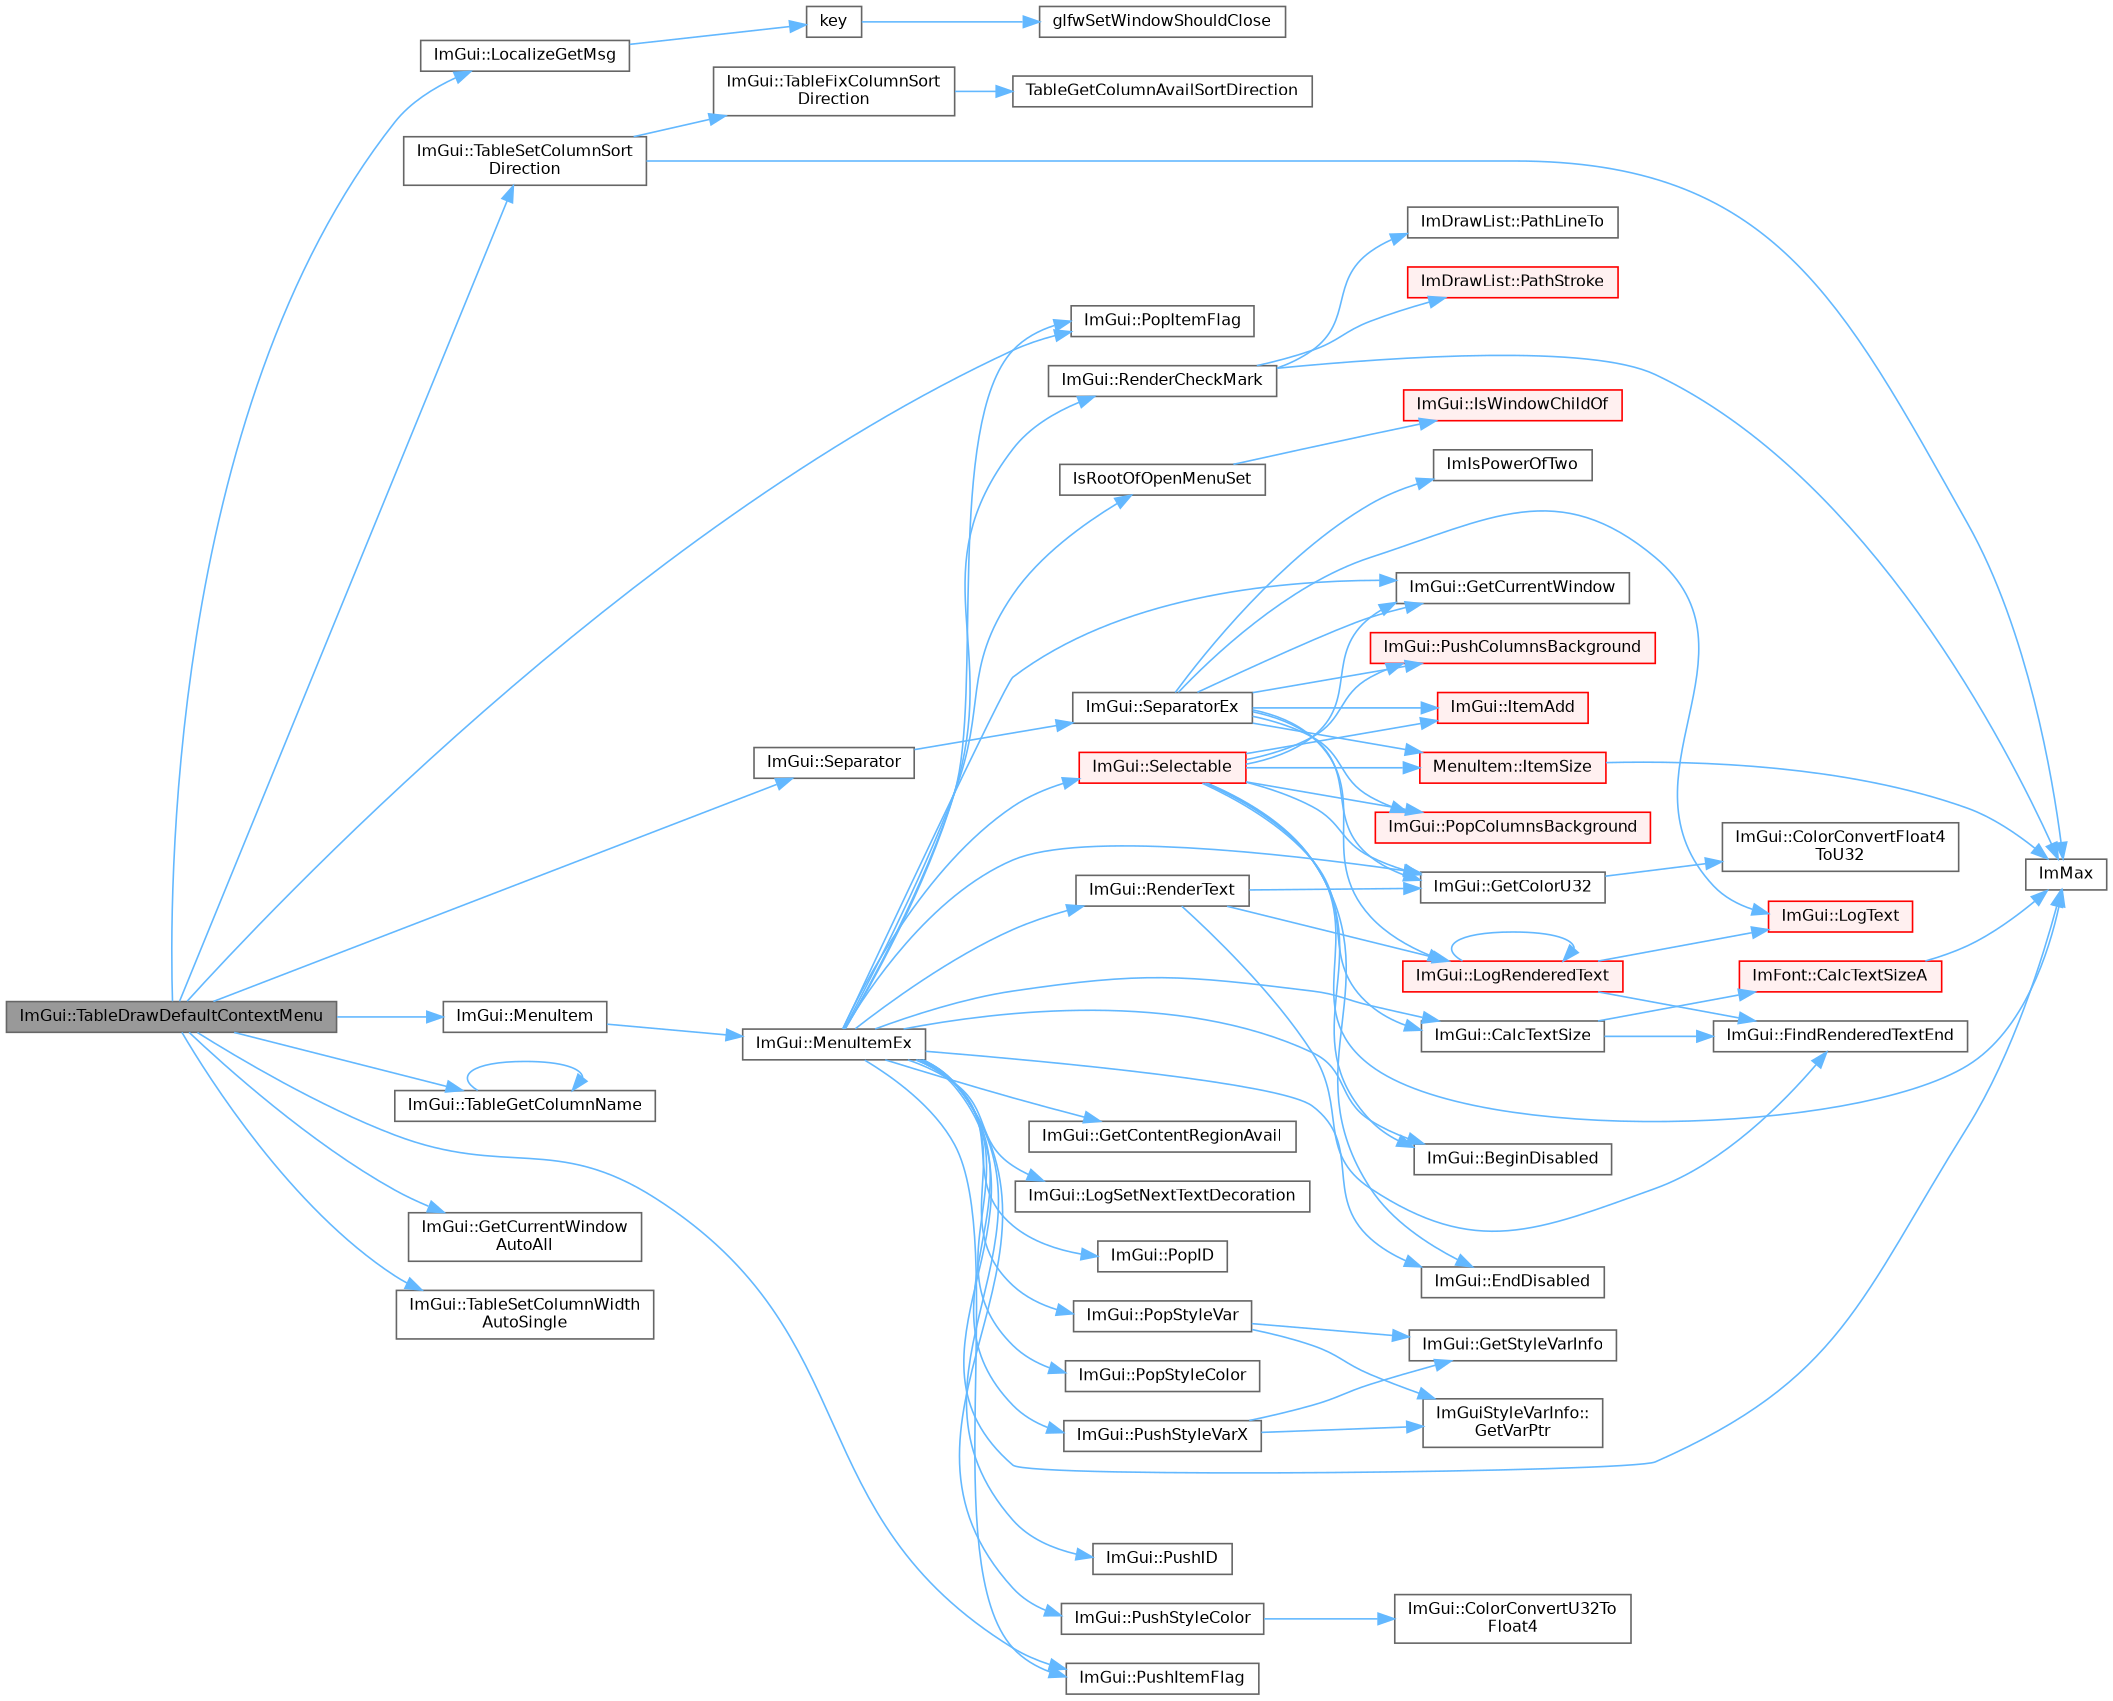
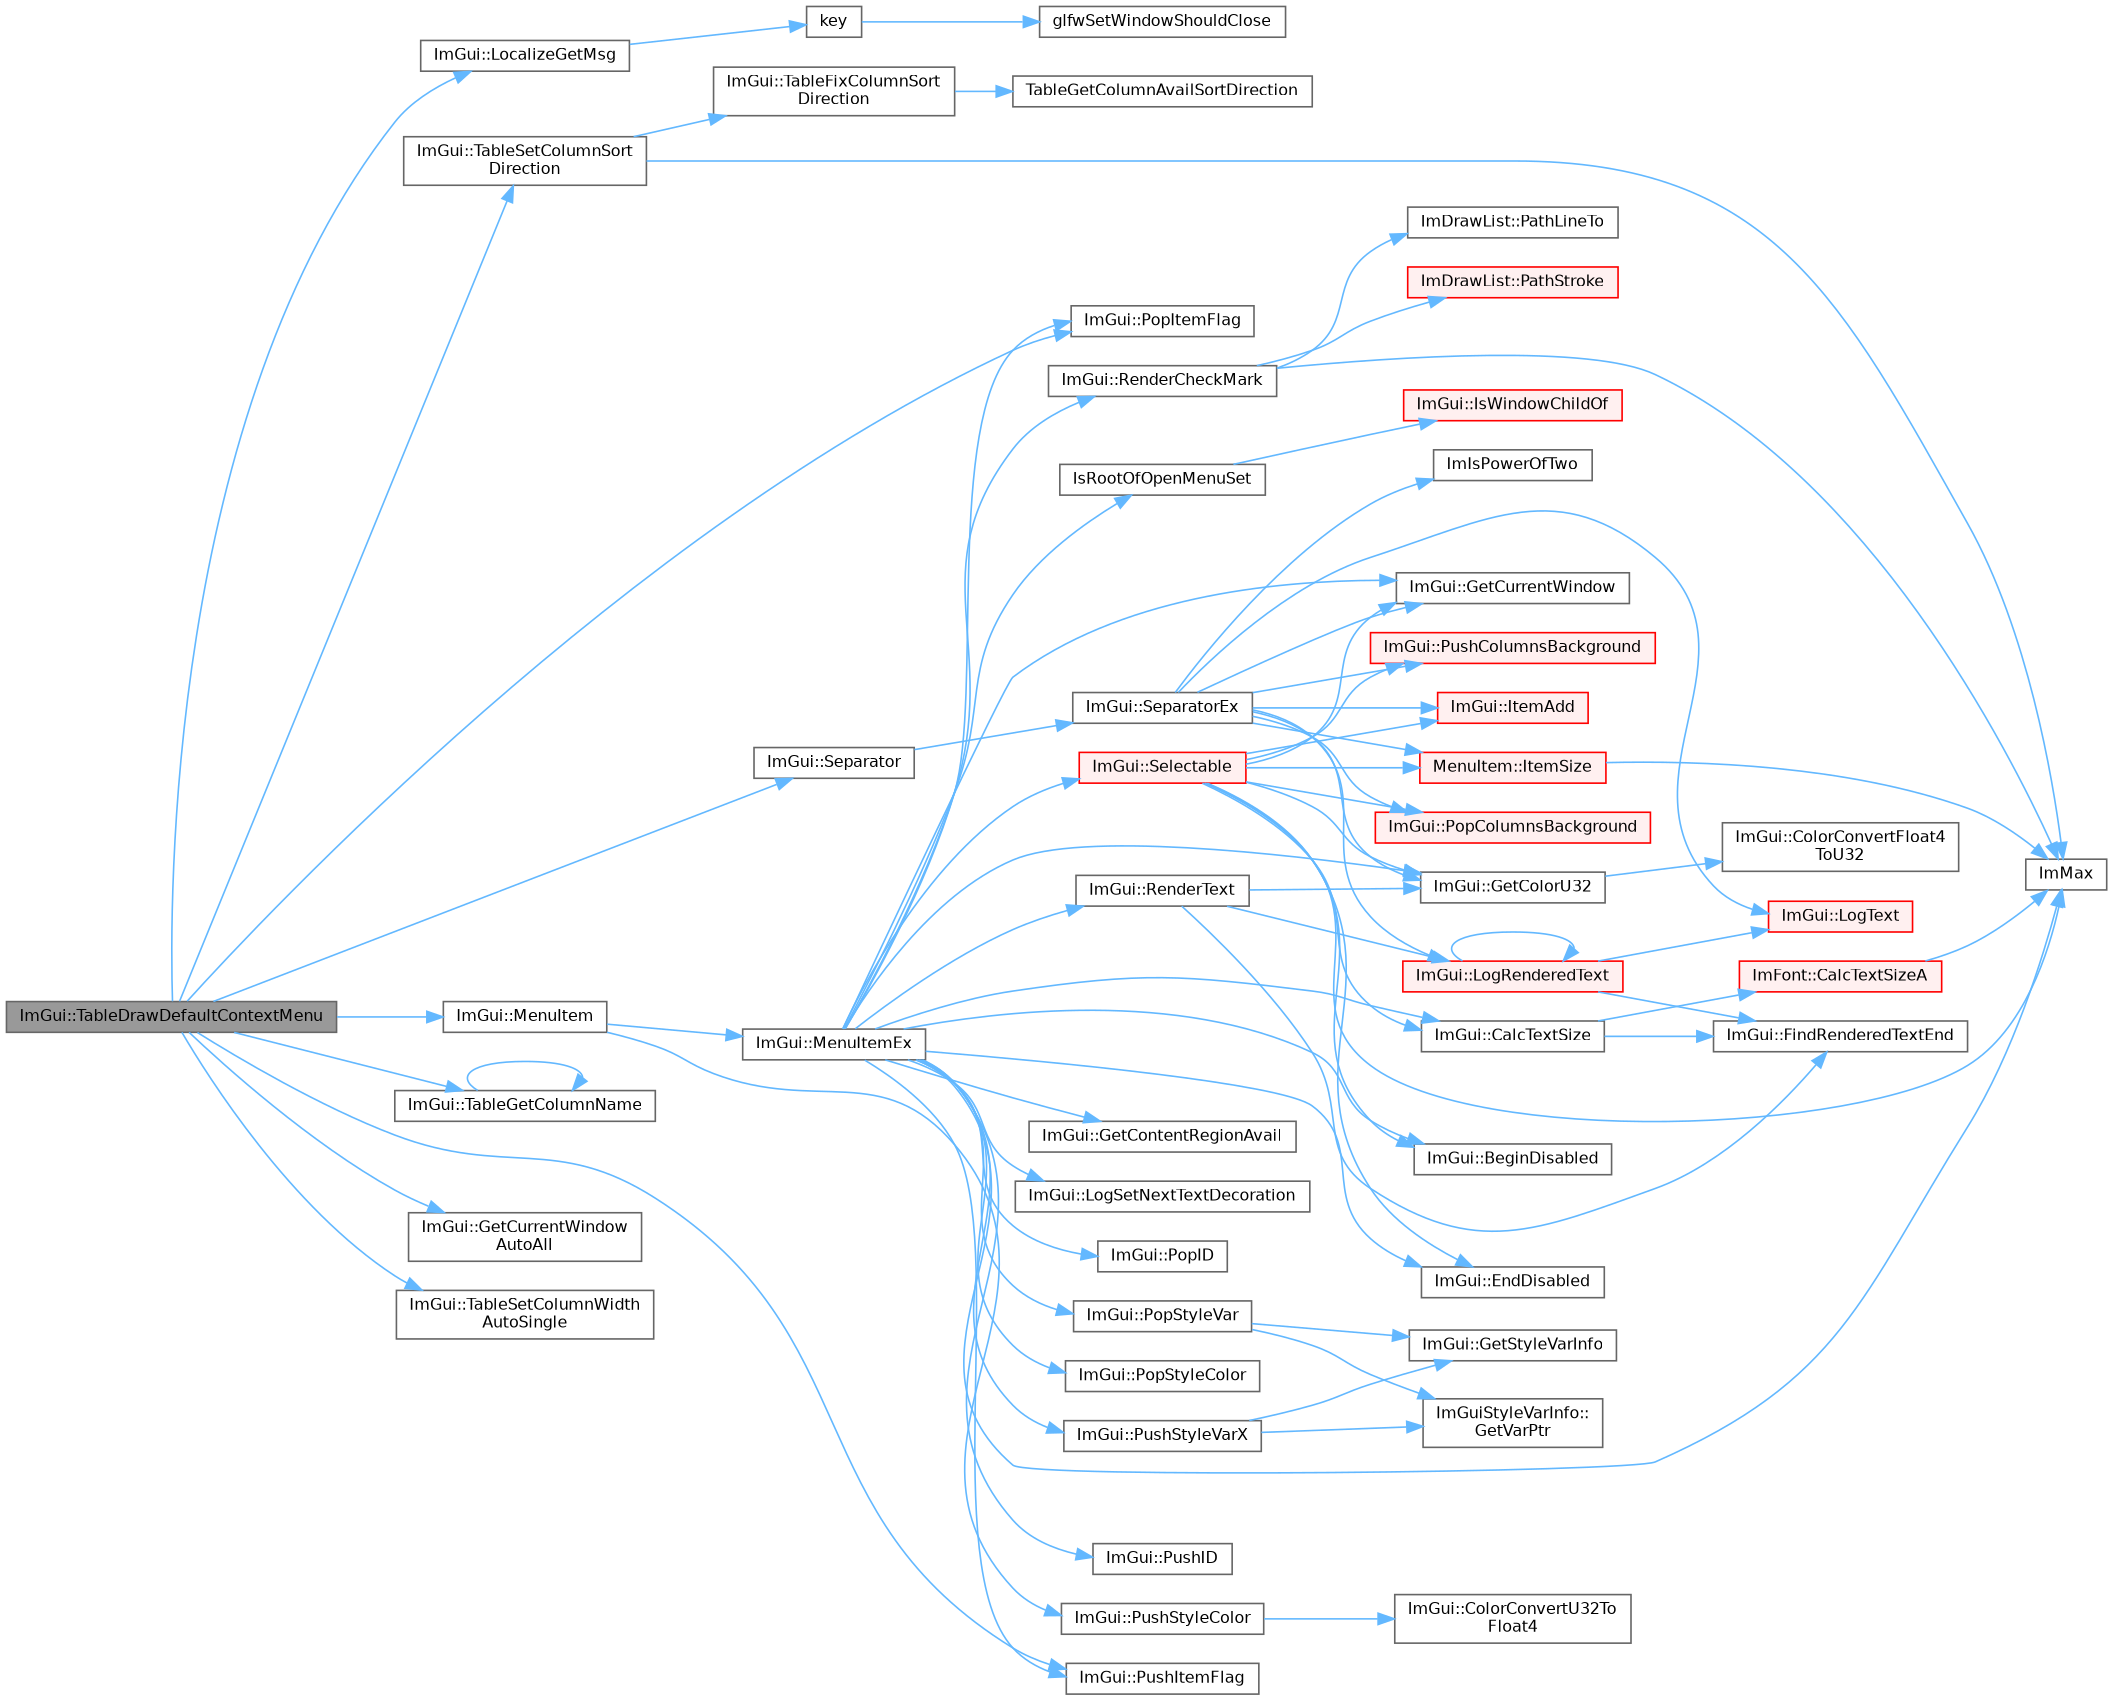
edge "ImGui::MenuItemEx" -> "ImGui::PushStyleColor": now "ImGui::MenuItem" -> "ImGui::PushStyleColor"
